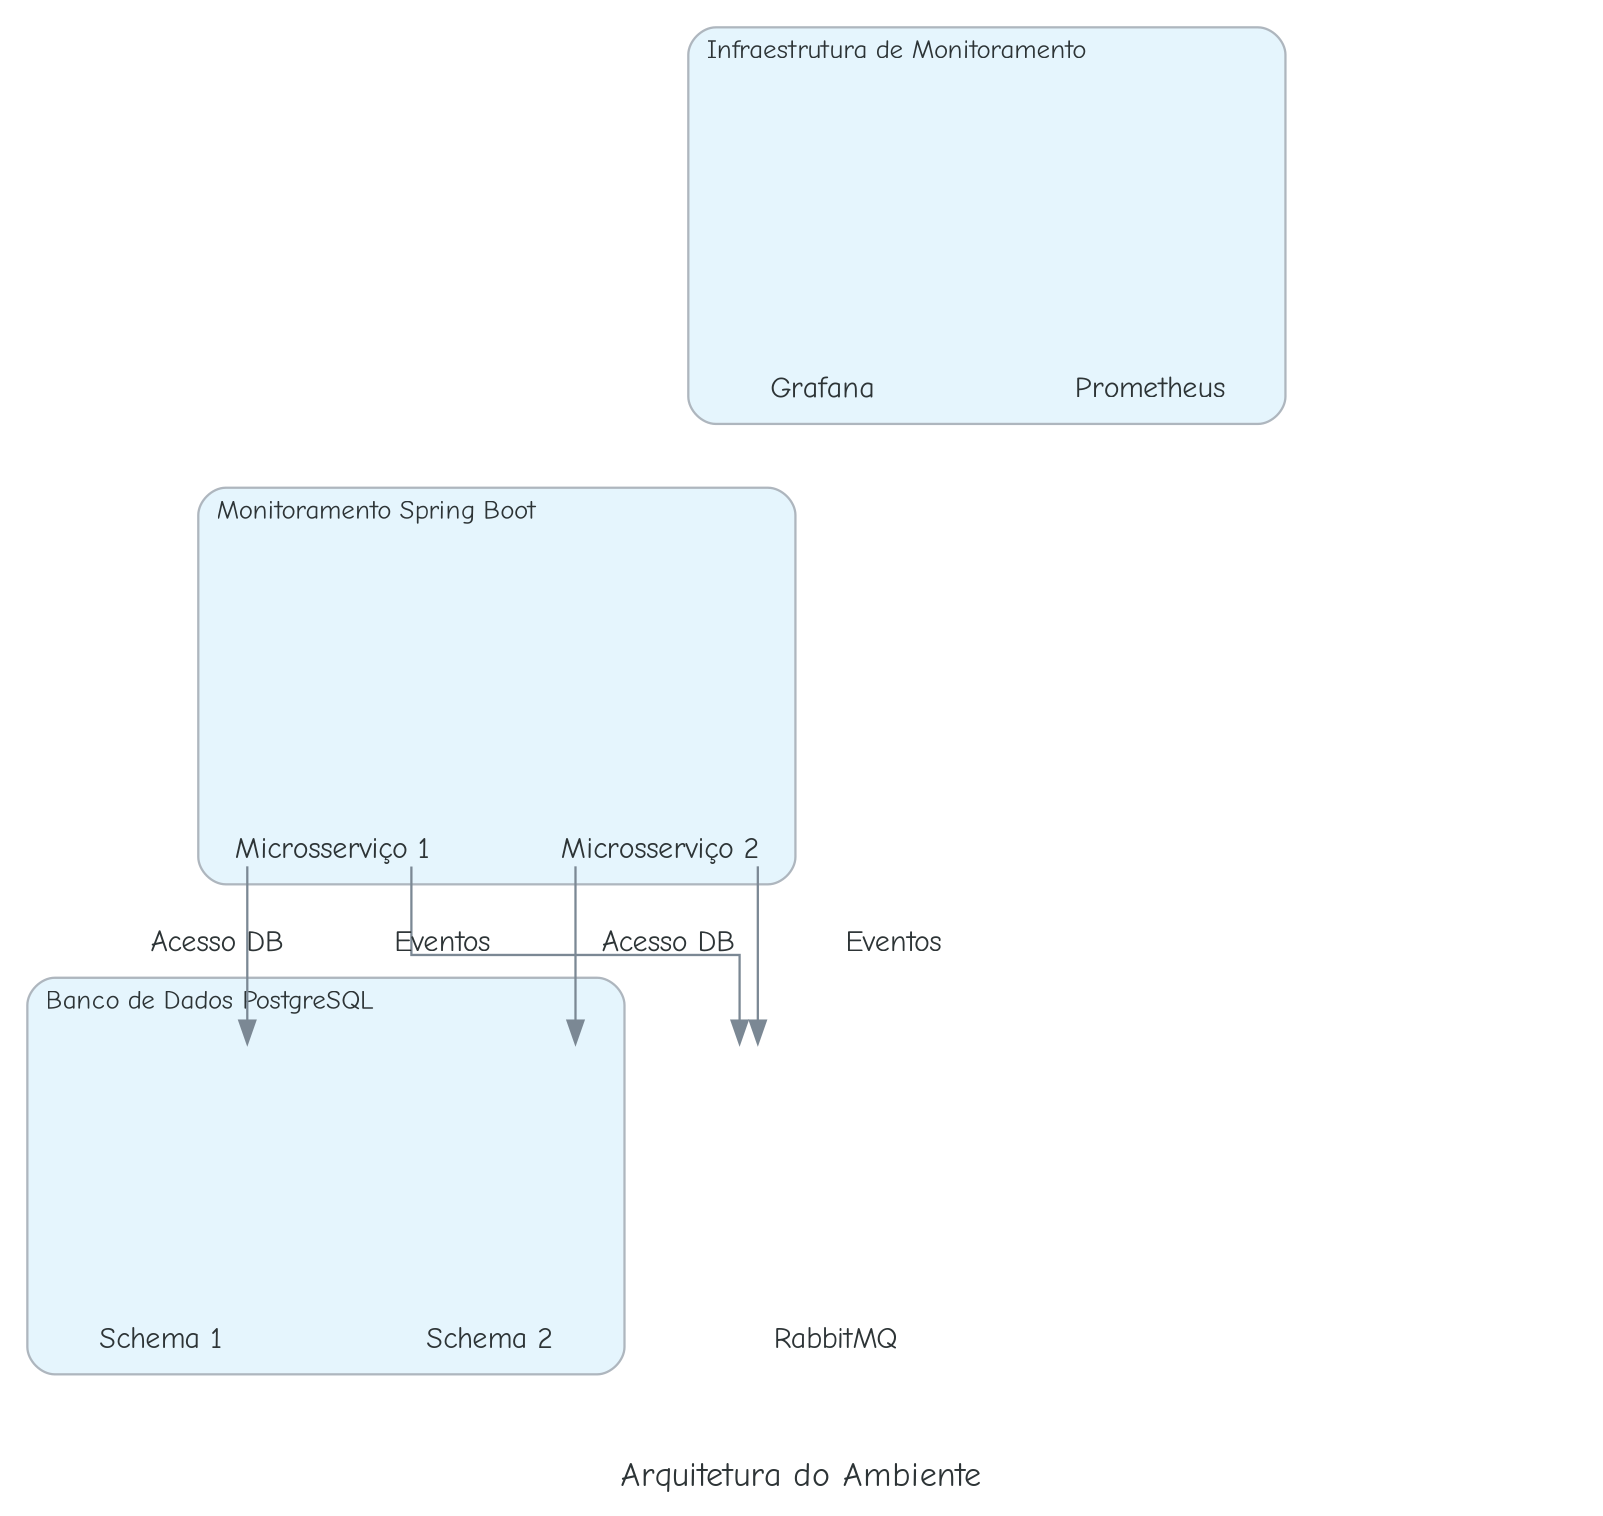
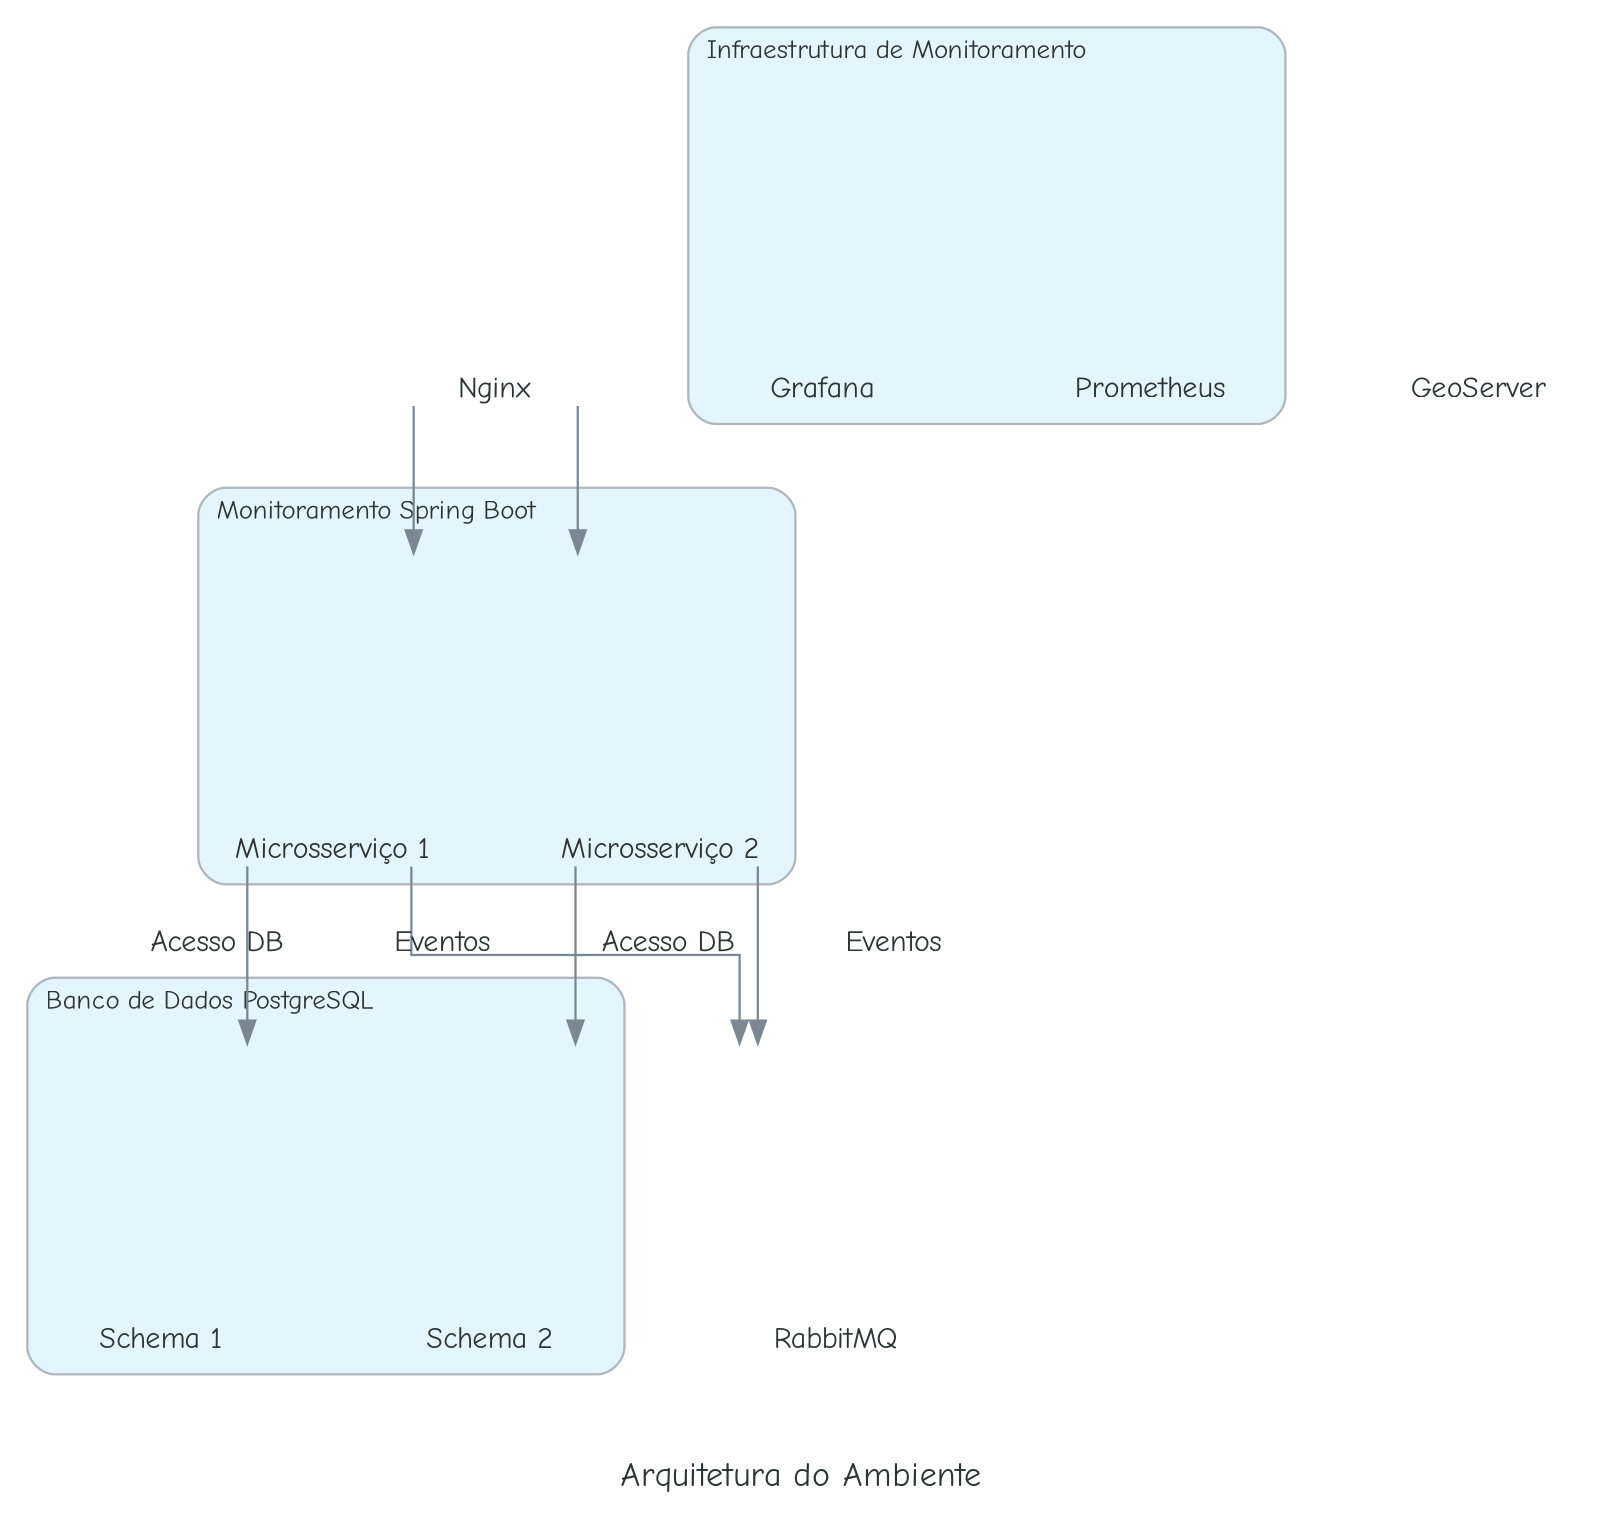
node "Nginx": added
node "GeoServer": added
